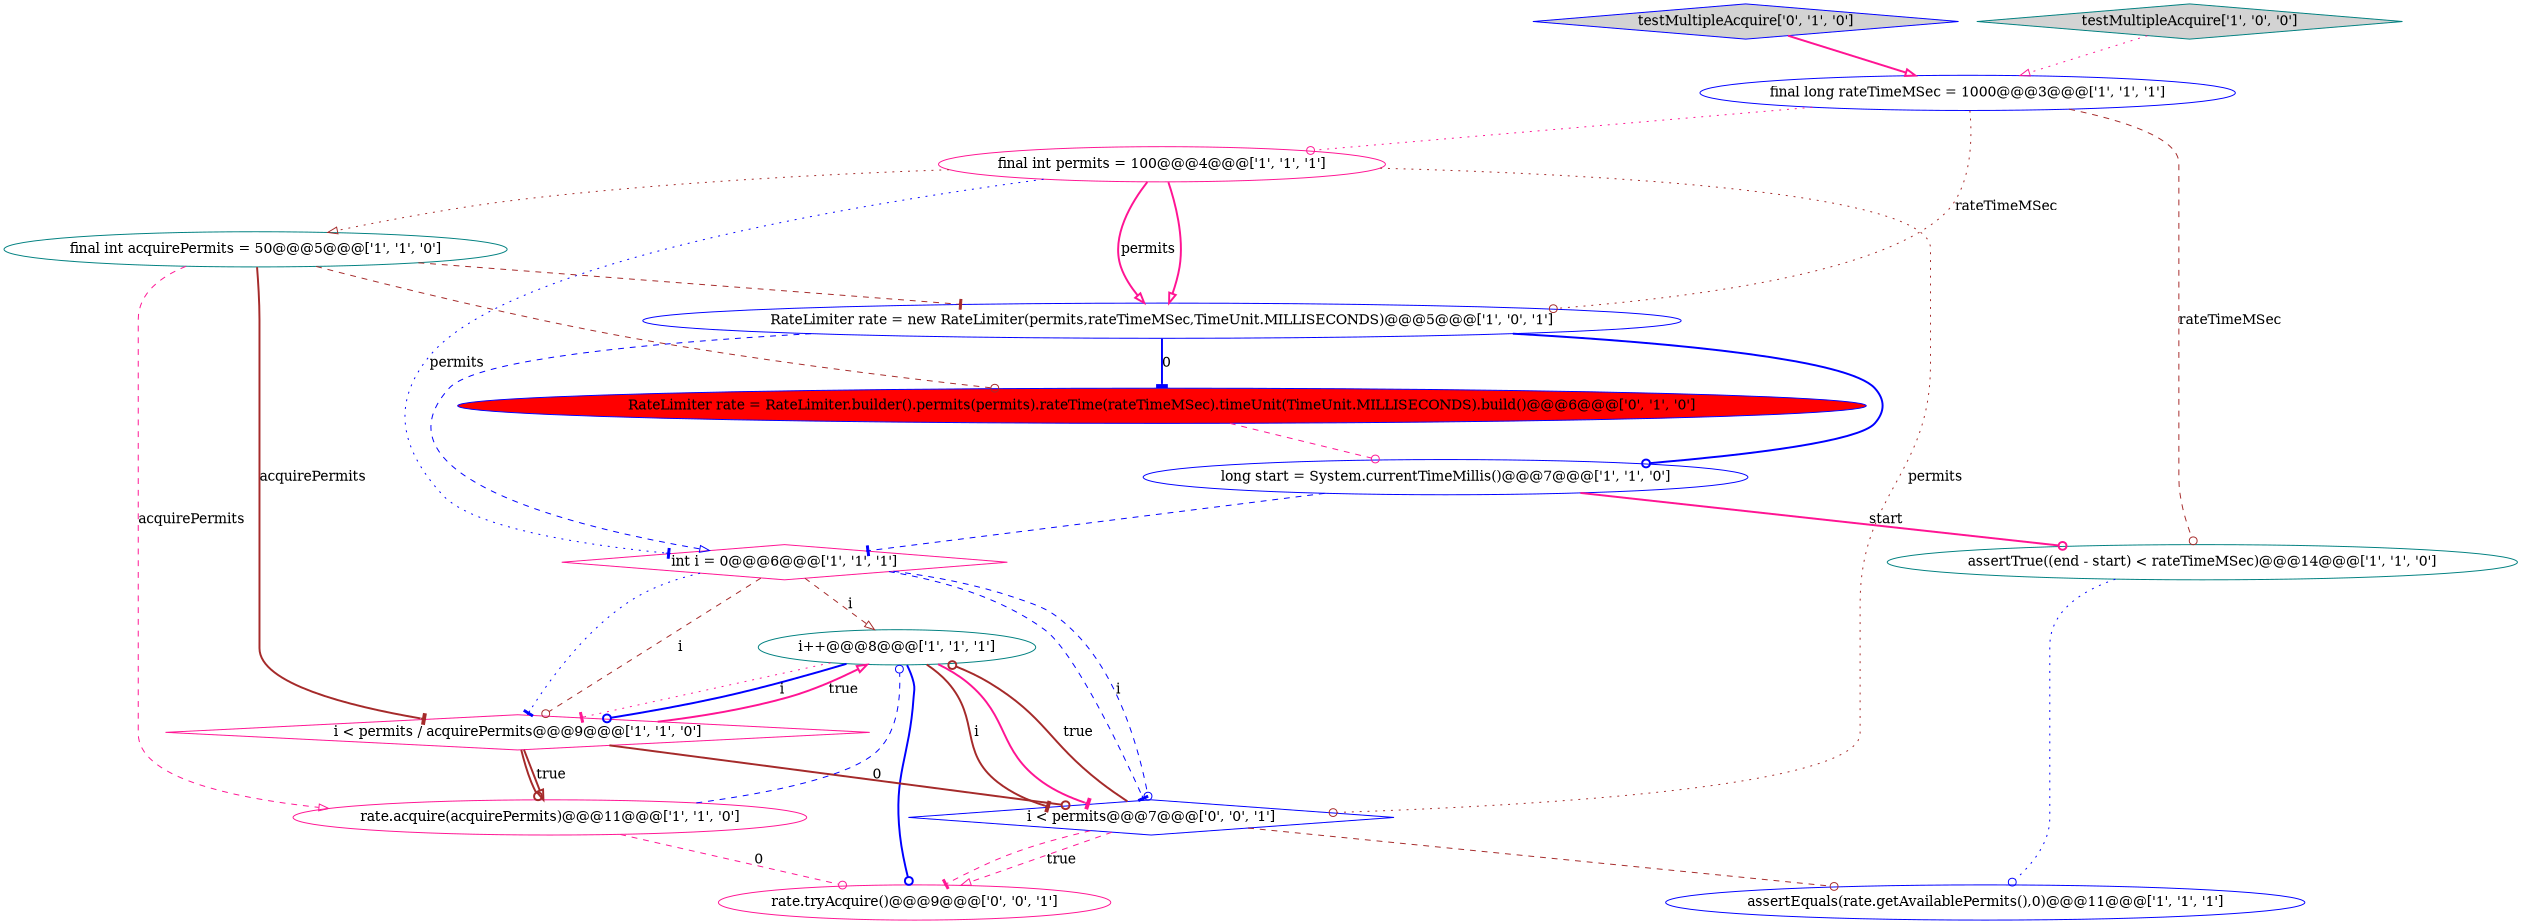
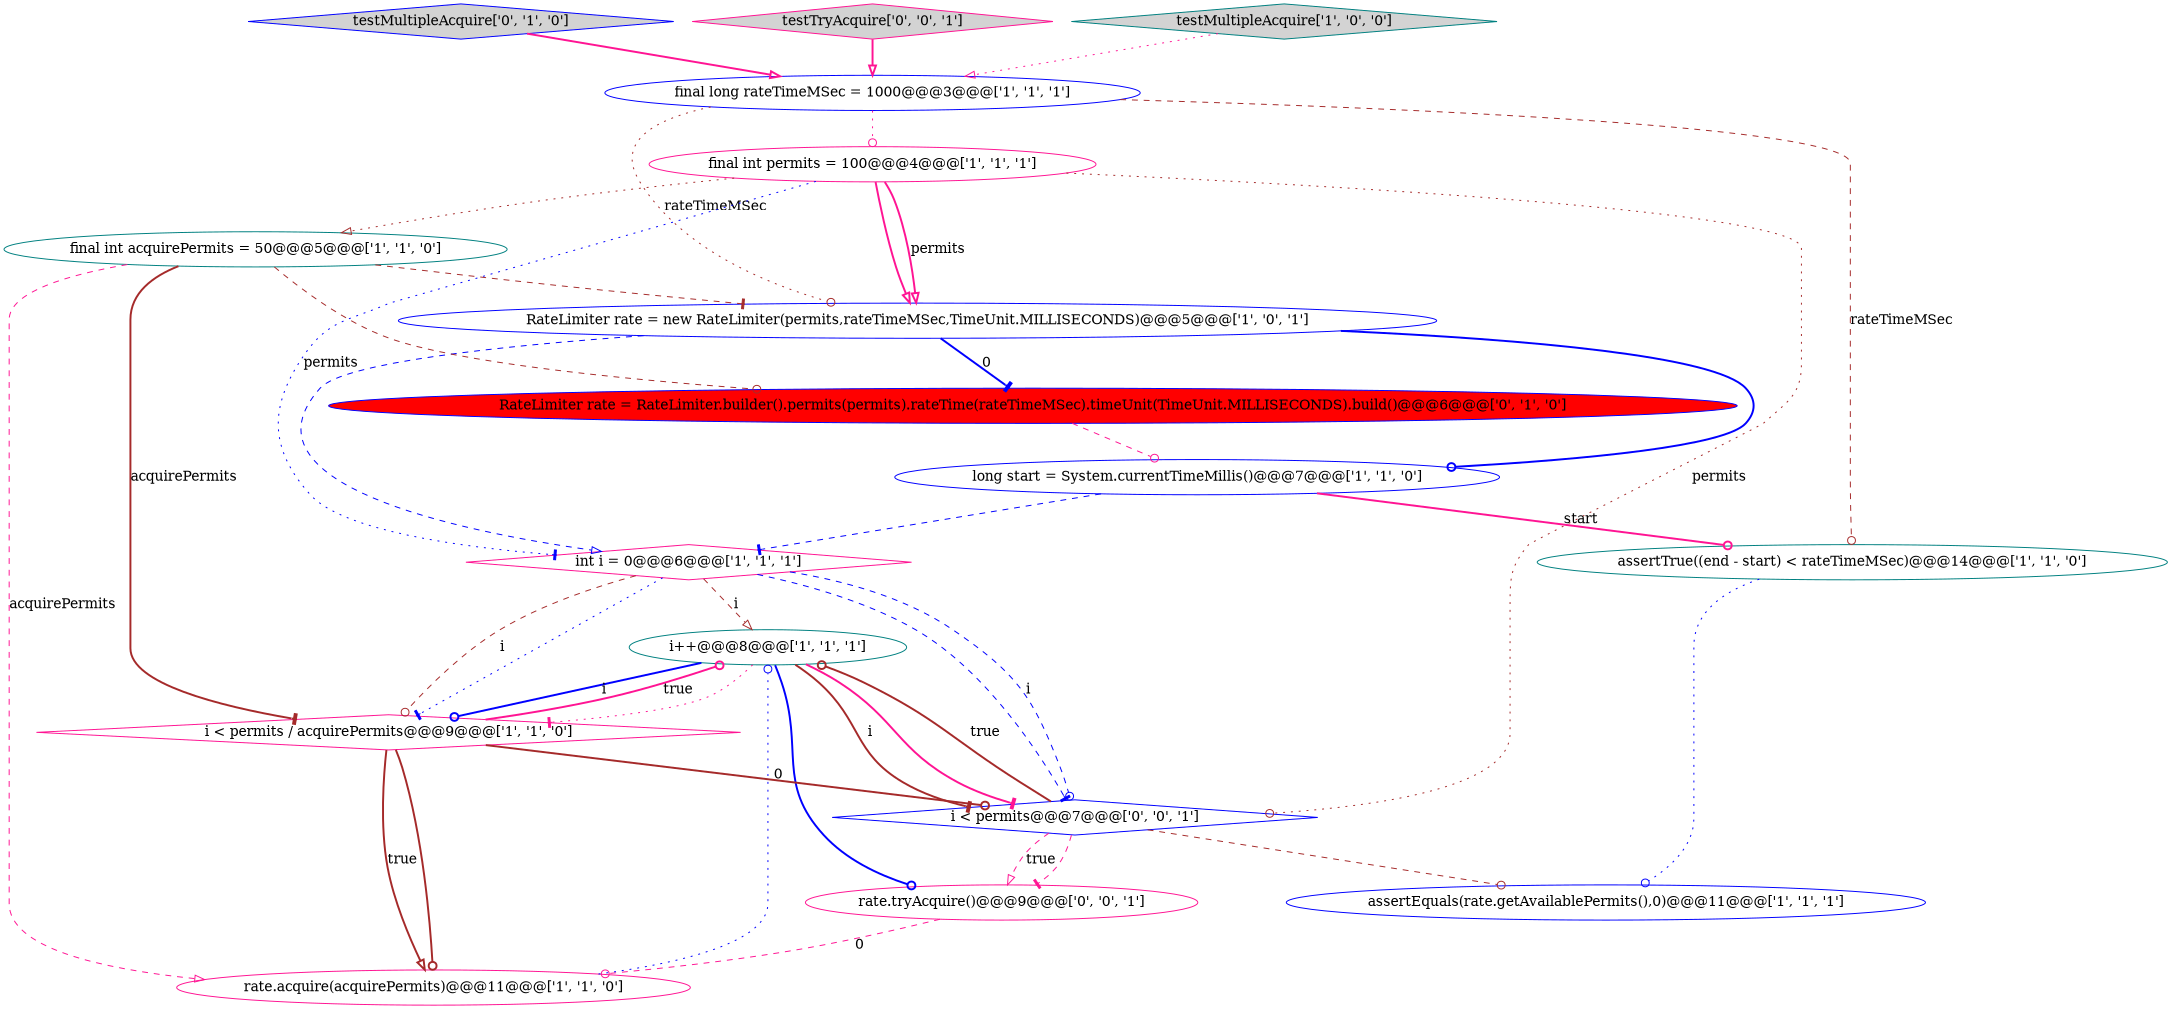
node "testTryAcquire['0', '0', '1']": added
edge "i < permits / acquirePermits@@@9@@@['1', '1', '0']" -> "i++@@@8@@@['1', '1', '1']": arrowhead onormal -> odot
edge "rate.acquire(acquirePermits)@@@11@@@['1', '1', '0']" -> "i++@@@8@@@['1', '1', '1']": style dashed -> dotted
edge "rate.acquire(acquirePermits)@@@11@@@['1', '1', '0']" -> "rate.tryAcquire()@@@9@@@['0', '0', '1']": reversed
